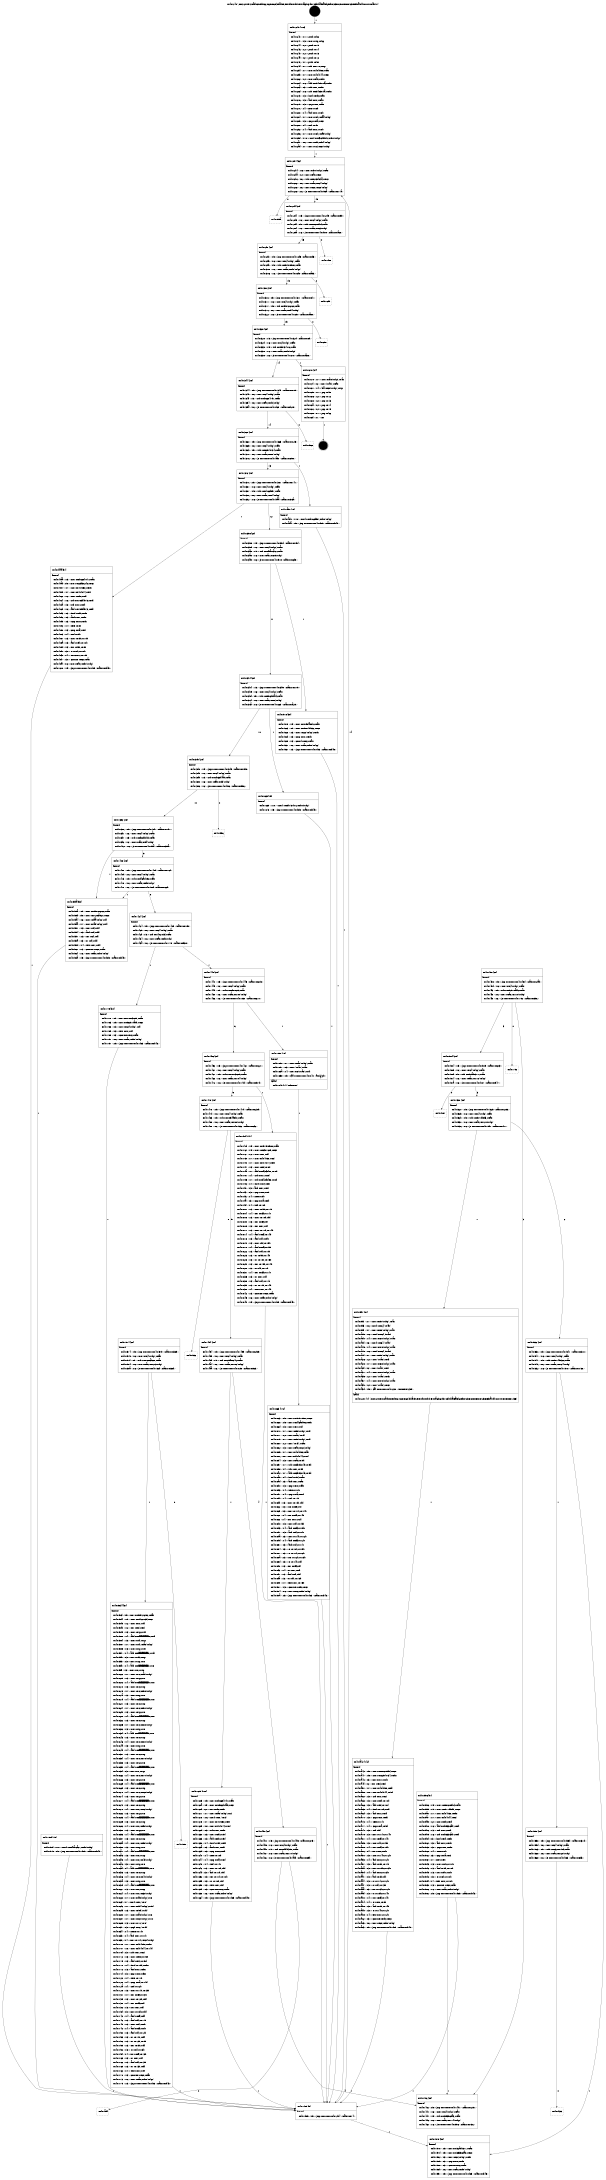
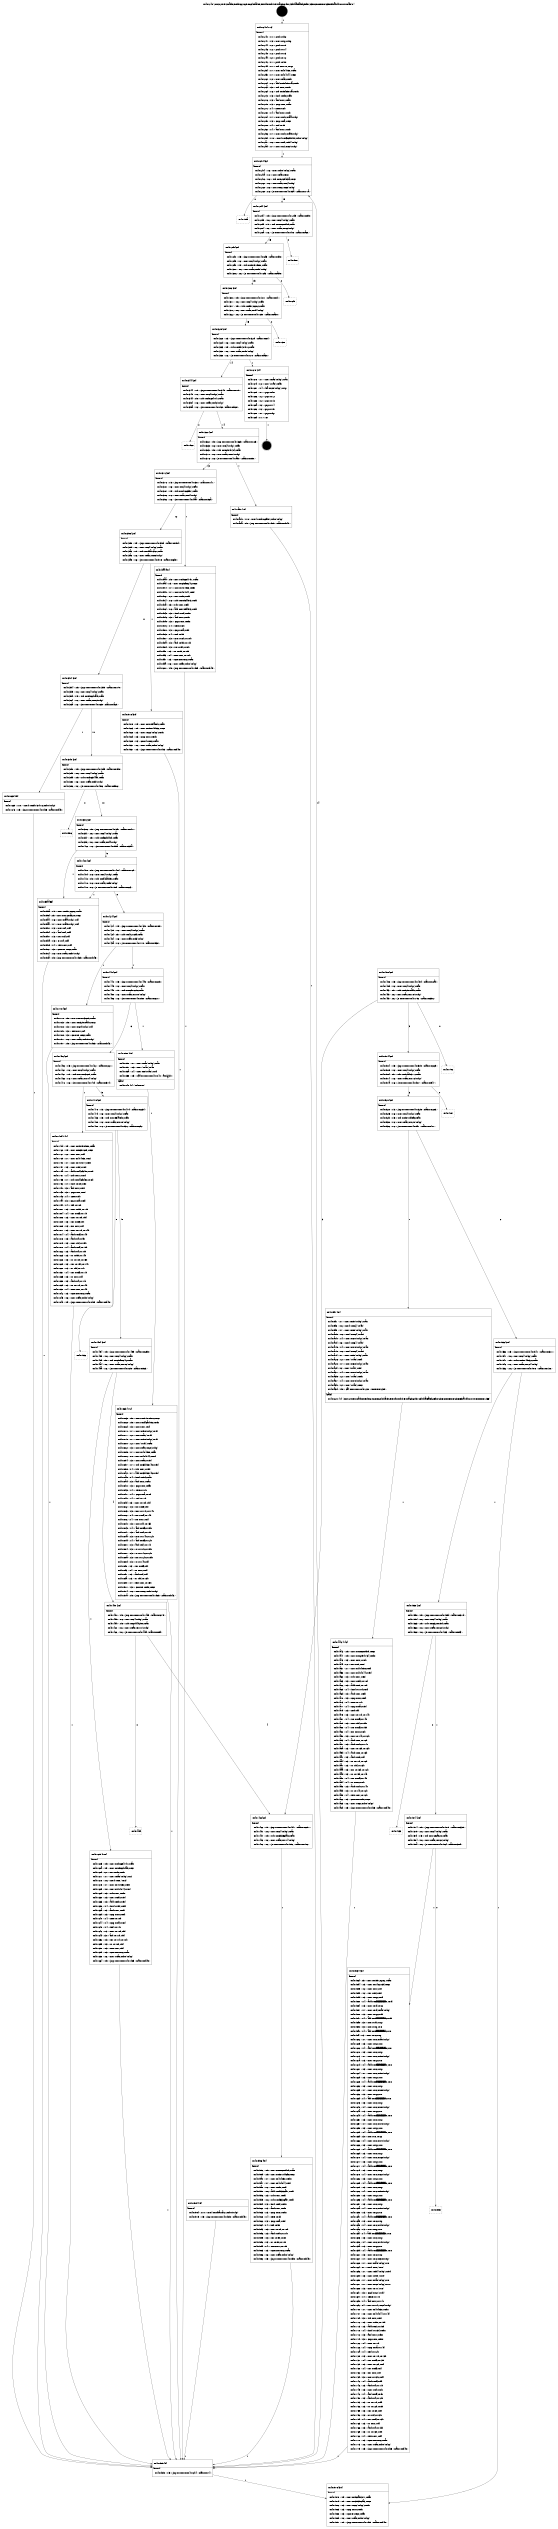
edge "0x401558 [28]" -> "0x401574 [28]": added, label "1"
edge "0x401996 [91]" -> "0x4014cc [28]": reversed
